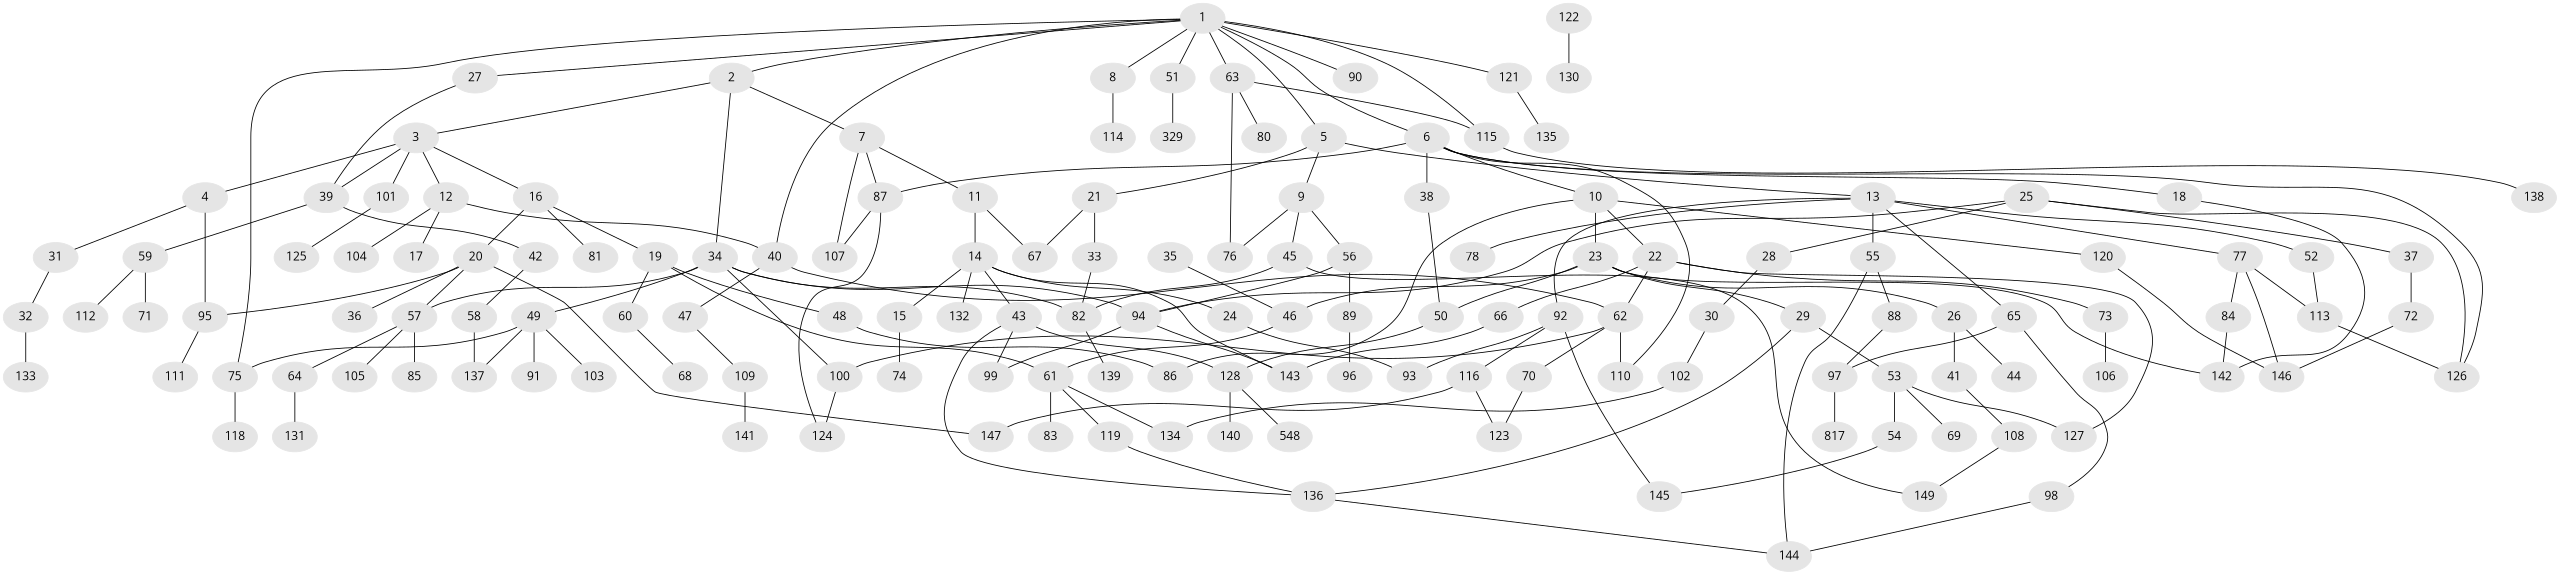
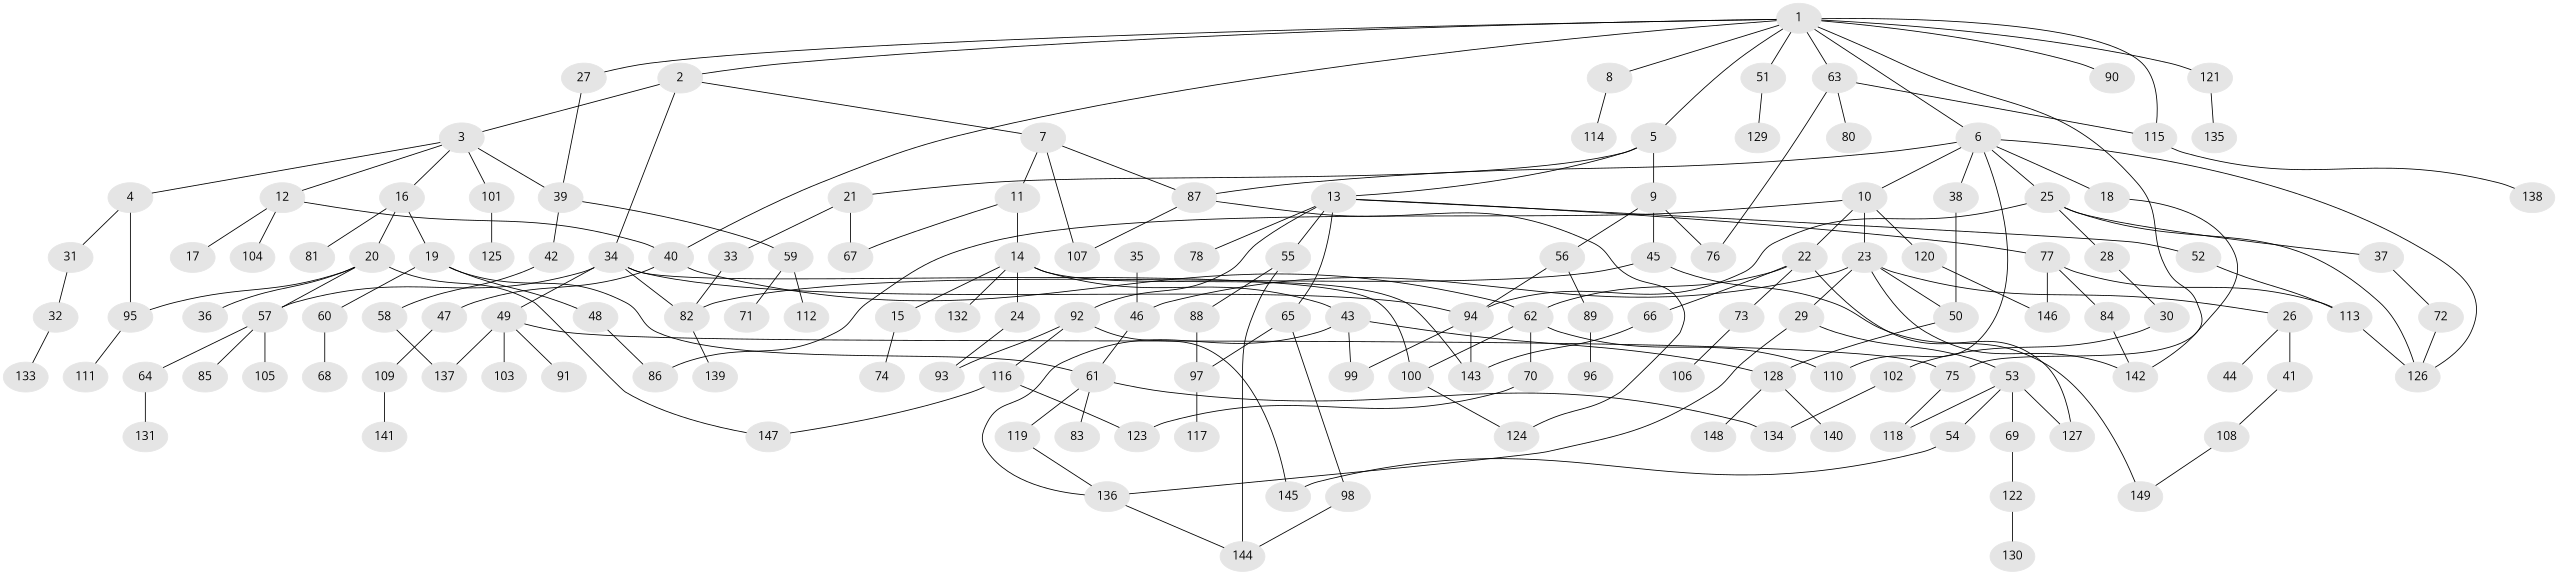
node "329": label "329" -> "129"
edge "6" -- "25": added
edge "72" -- "146": now "72" -- "126"
edge "53" -- "118": added
node "548": label "548" -> "148"
node "817": label "817" -> "117"
edge "69" -- "122": added
